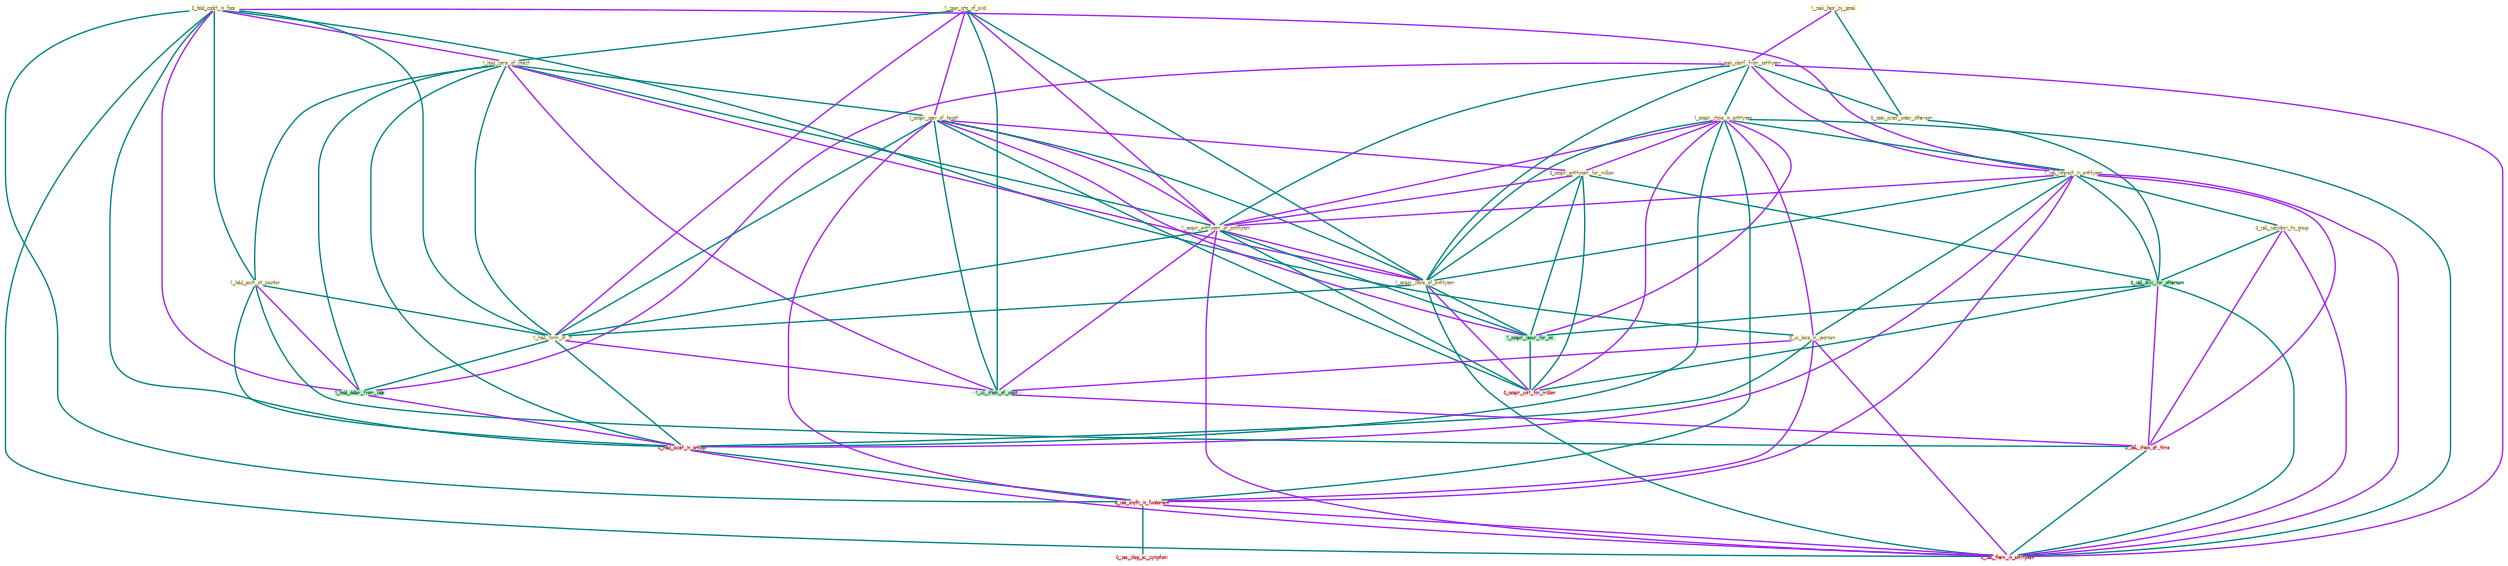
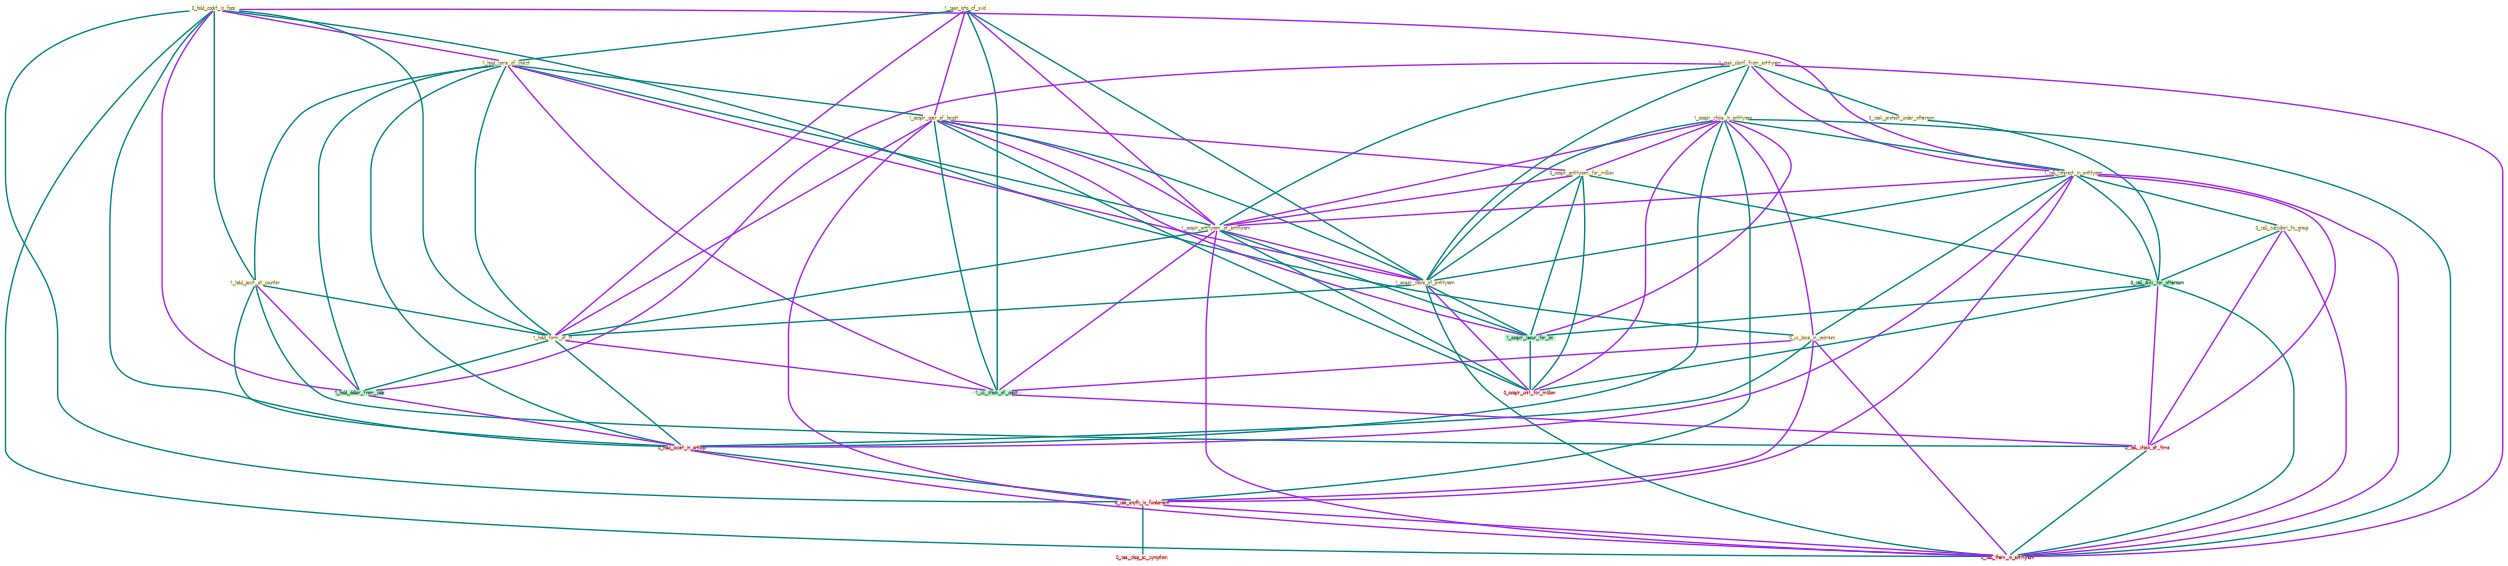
node "1_seek_hear_by_panel": removed
node "0_seek_asset_under_othernum": label "0_seek_asset_under_othernum" -> "0_seek_protect_under_othernum"
edge "1_acquir_oper_of_hospit" -- "1_hold_form_of_it": color teal -> purple
